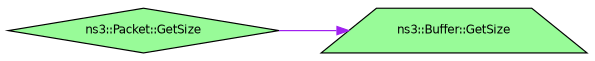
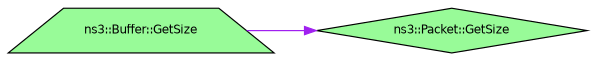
edge "ns3::Packet::GetSize" -> "ns3::Buffer::GetSize": reversed
